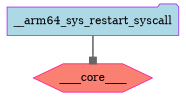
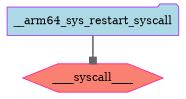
node "____core____": label "____core____" -> "____syscall____"
